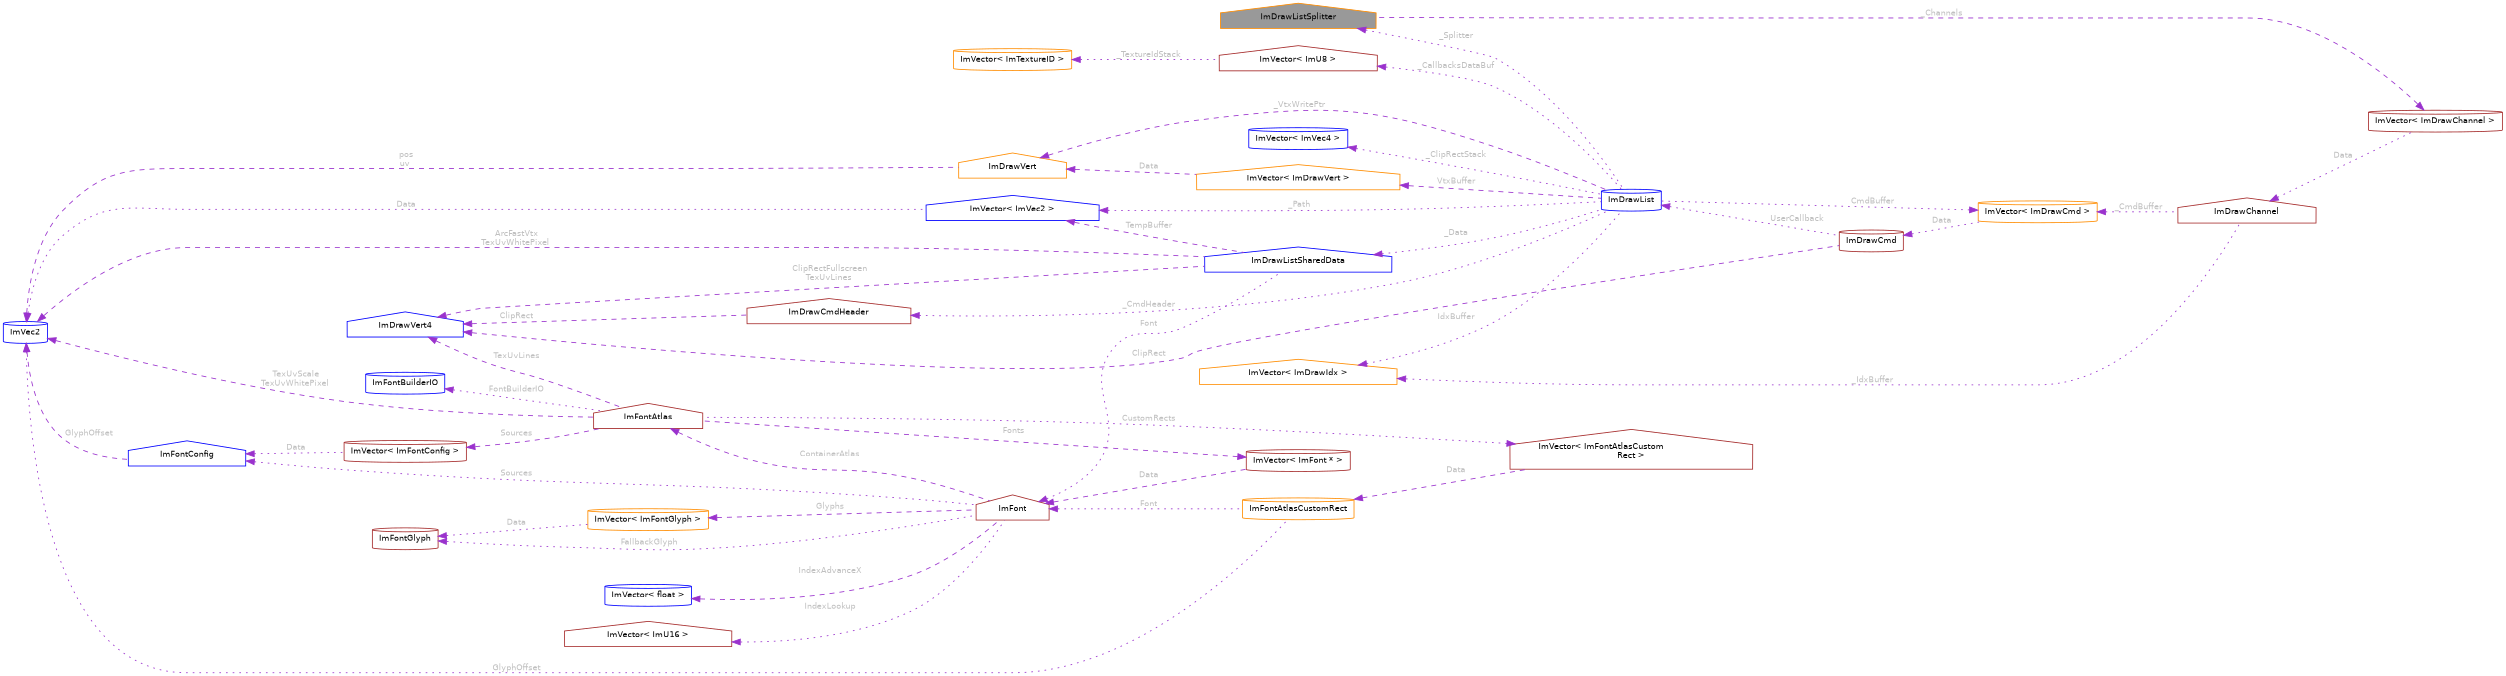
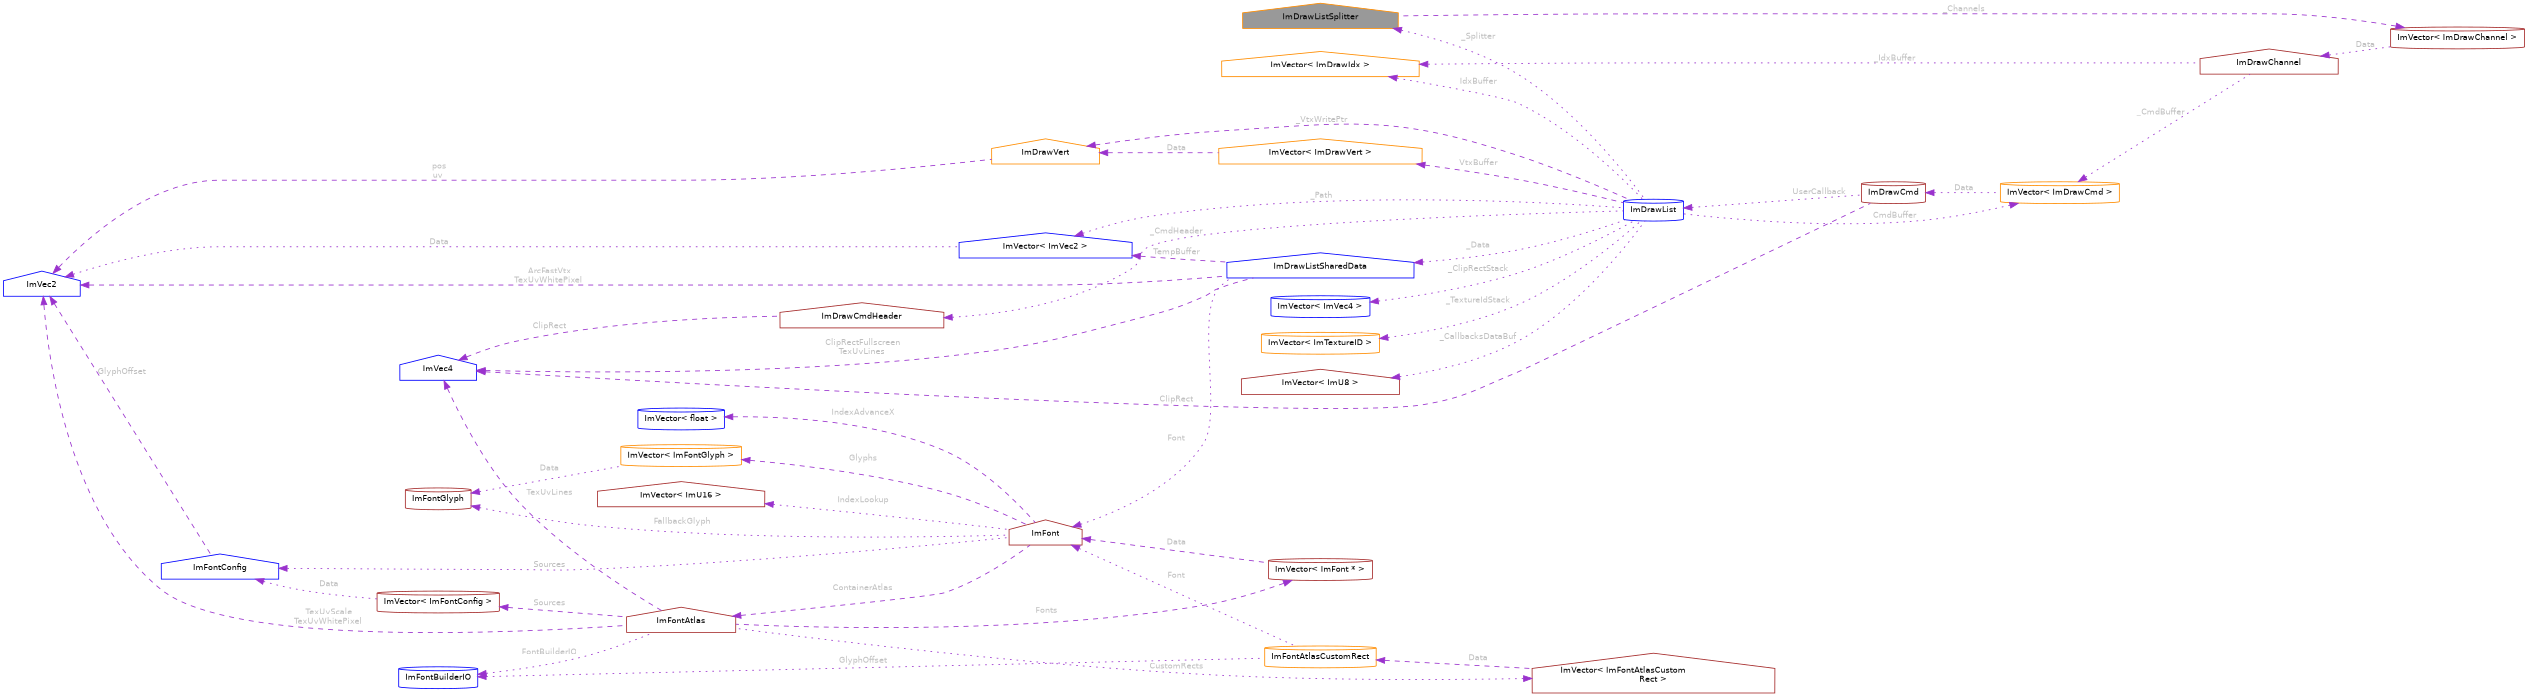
edge "ImVector< ImU8 >" -> "ImVector< ImTextureID >": now "ImDrawList" -> "ImVector< ImTextureID >"
node "ImDrawVert4": label "ImDrawVert4" -> "ImVec4"
node "ImVec2": shape cylinder -> house
edge "ImFontAtlasCustomRect" -> "ImVec2": now "ImFontAtlasCustomRect" -> "ImFontBuilderIO"
